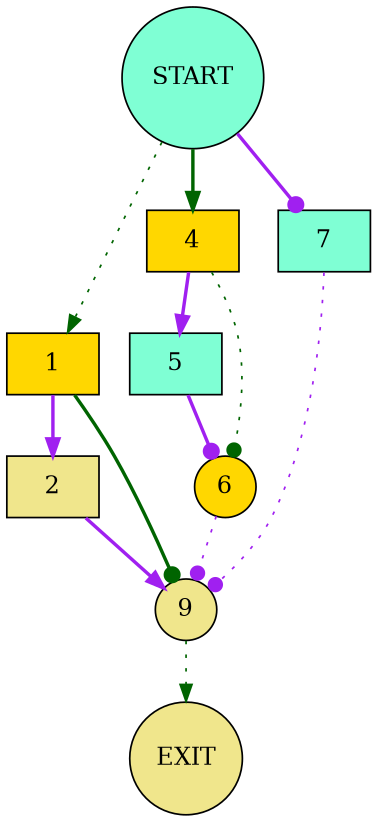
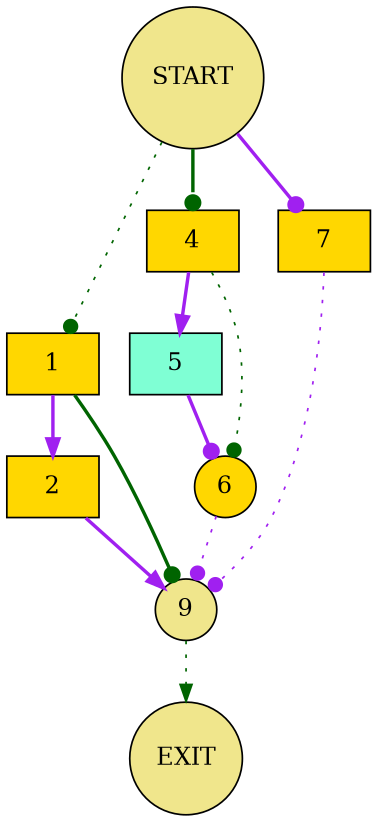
node "START": fillcolor aquamarine -> khaki
edge "START" -> "4": arrowhead normal -> dot
edge "START" -> "1": arrowhead normal -> dot
node "7": fillcolor aquamarine -> gold
node "2": fillcolor khaki -> gold
